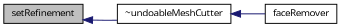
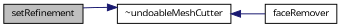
edge "~undoableMeshCutter" -> "setRefinement": reversed
